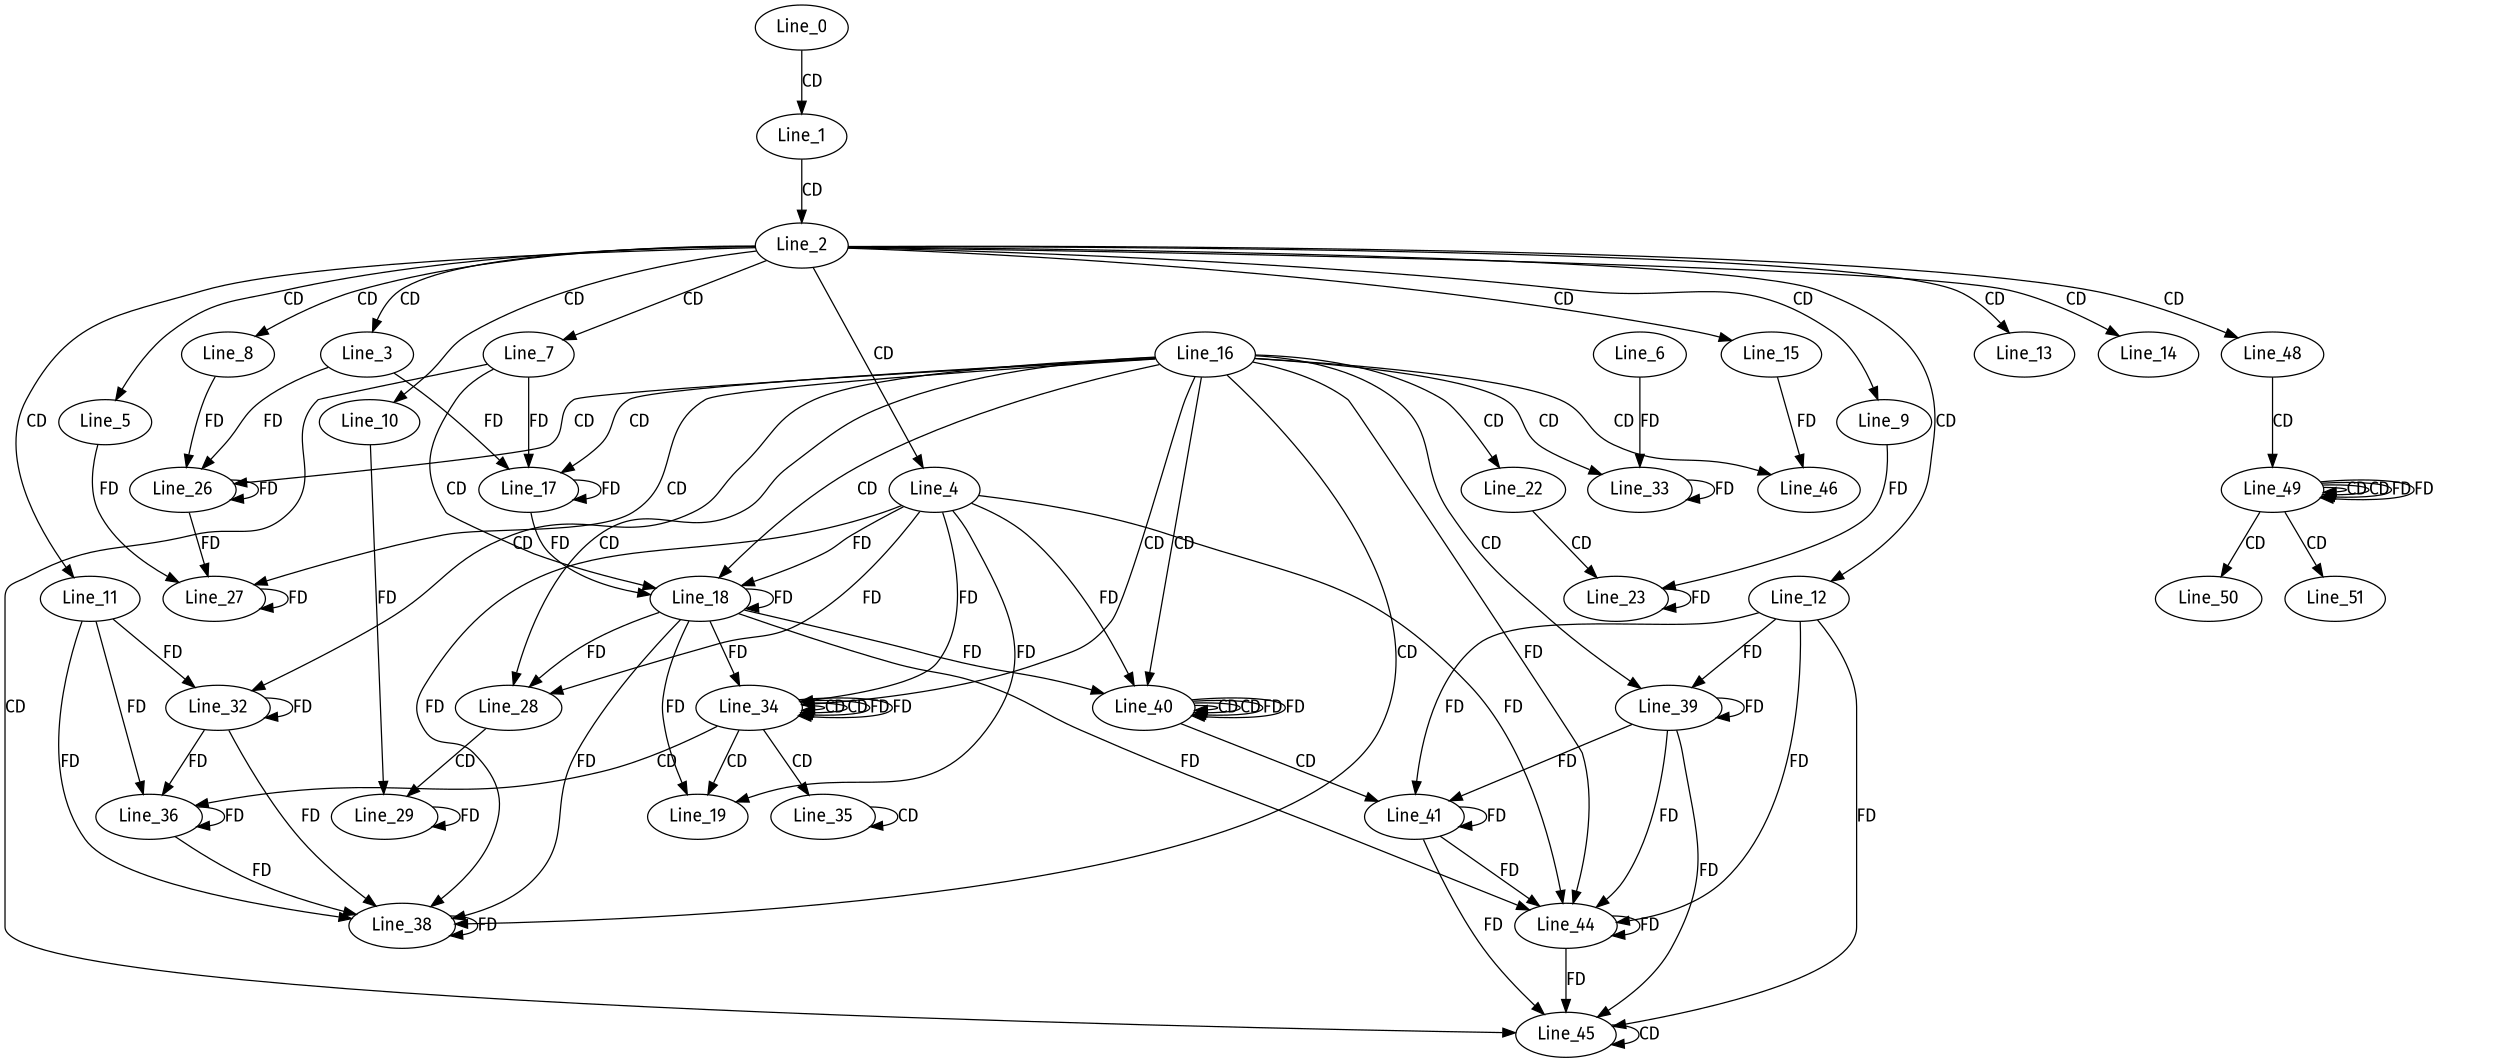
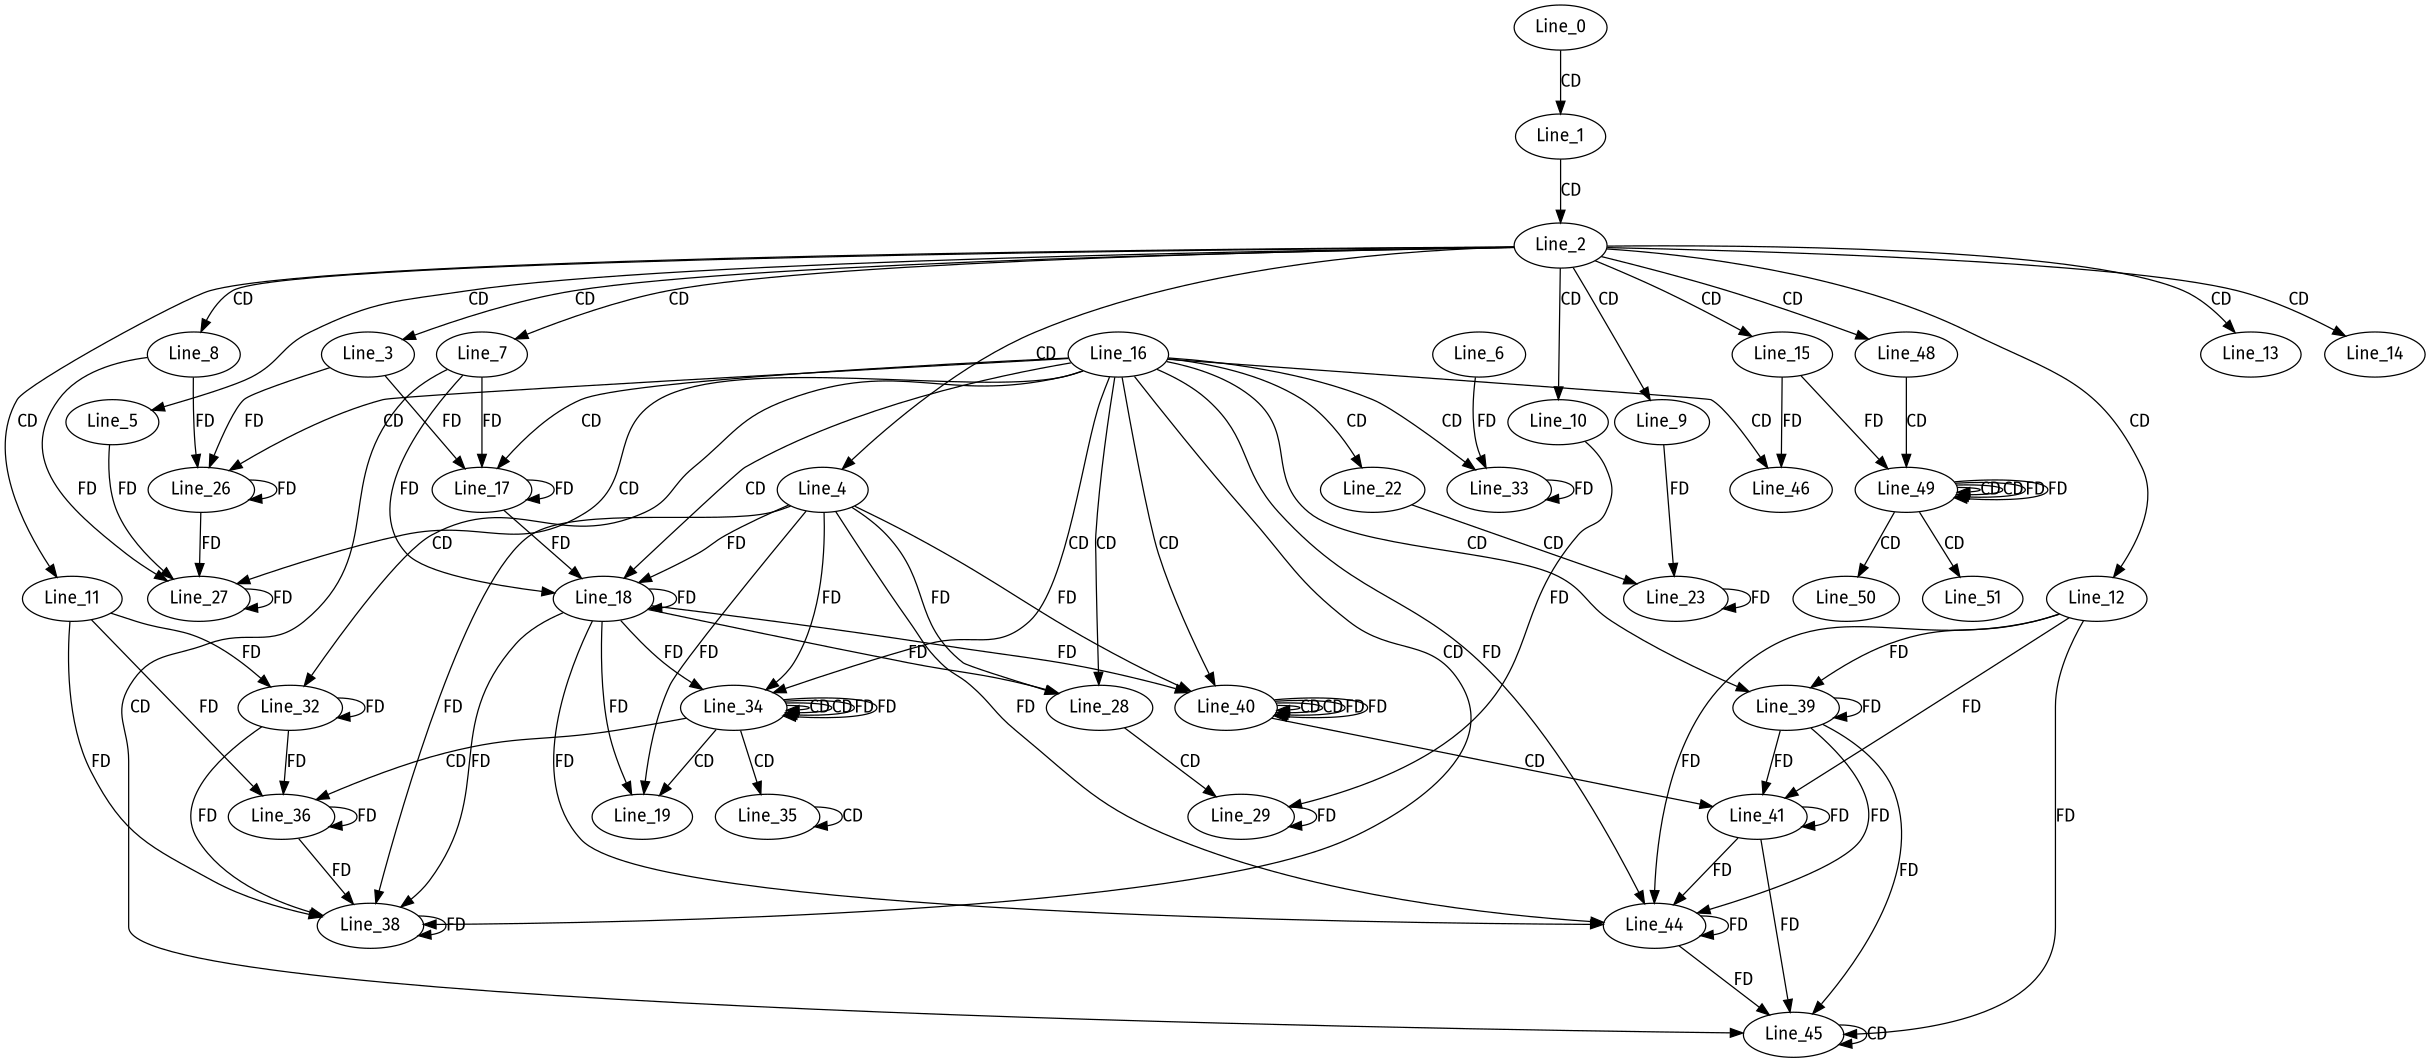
edge "Line_15" -> "Line_49": added, label "FD"
edge "Line_8" -> "Line_27": added, label "FD"
edge "Line_7" -> "Line_18": label "CD" -> "FD"
